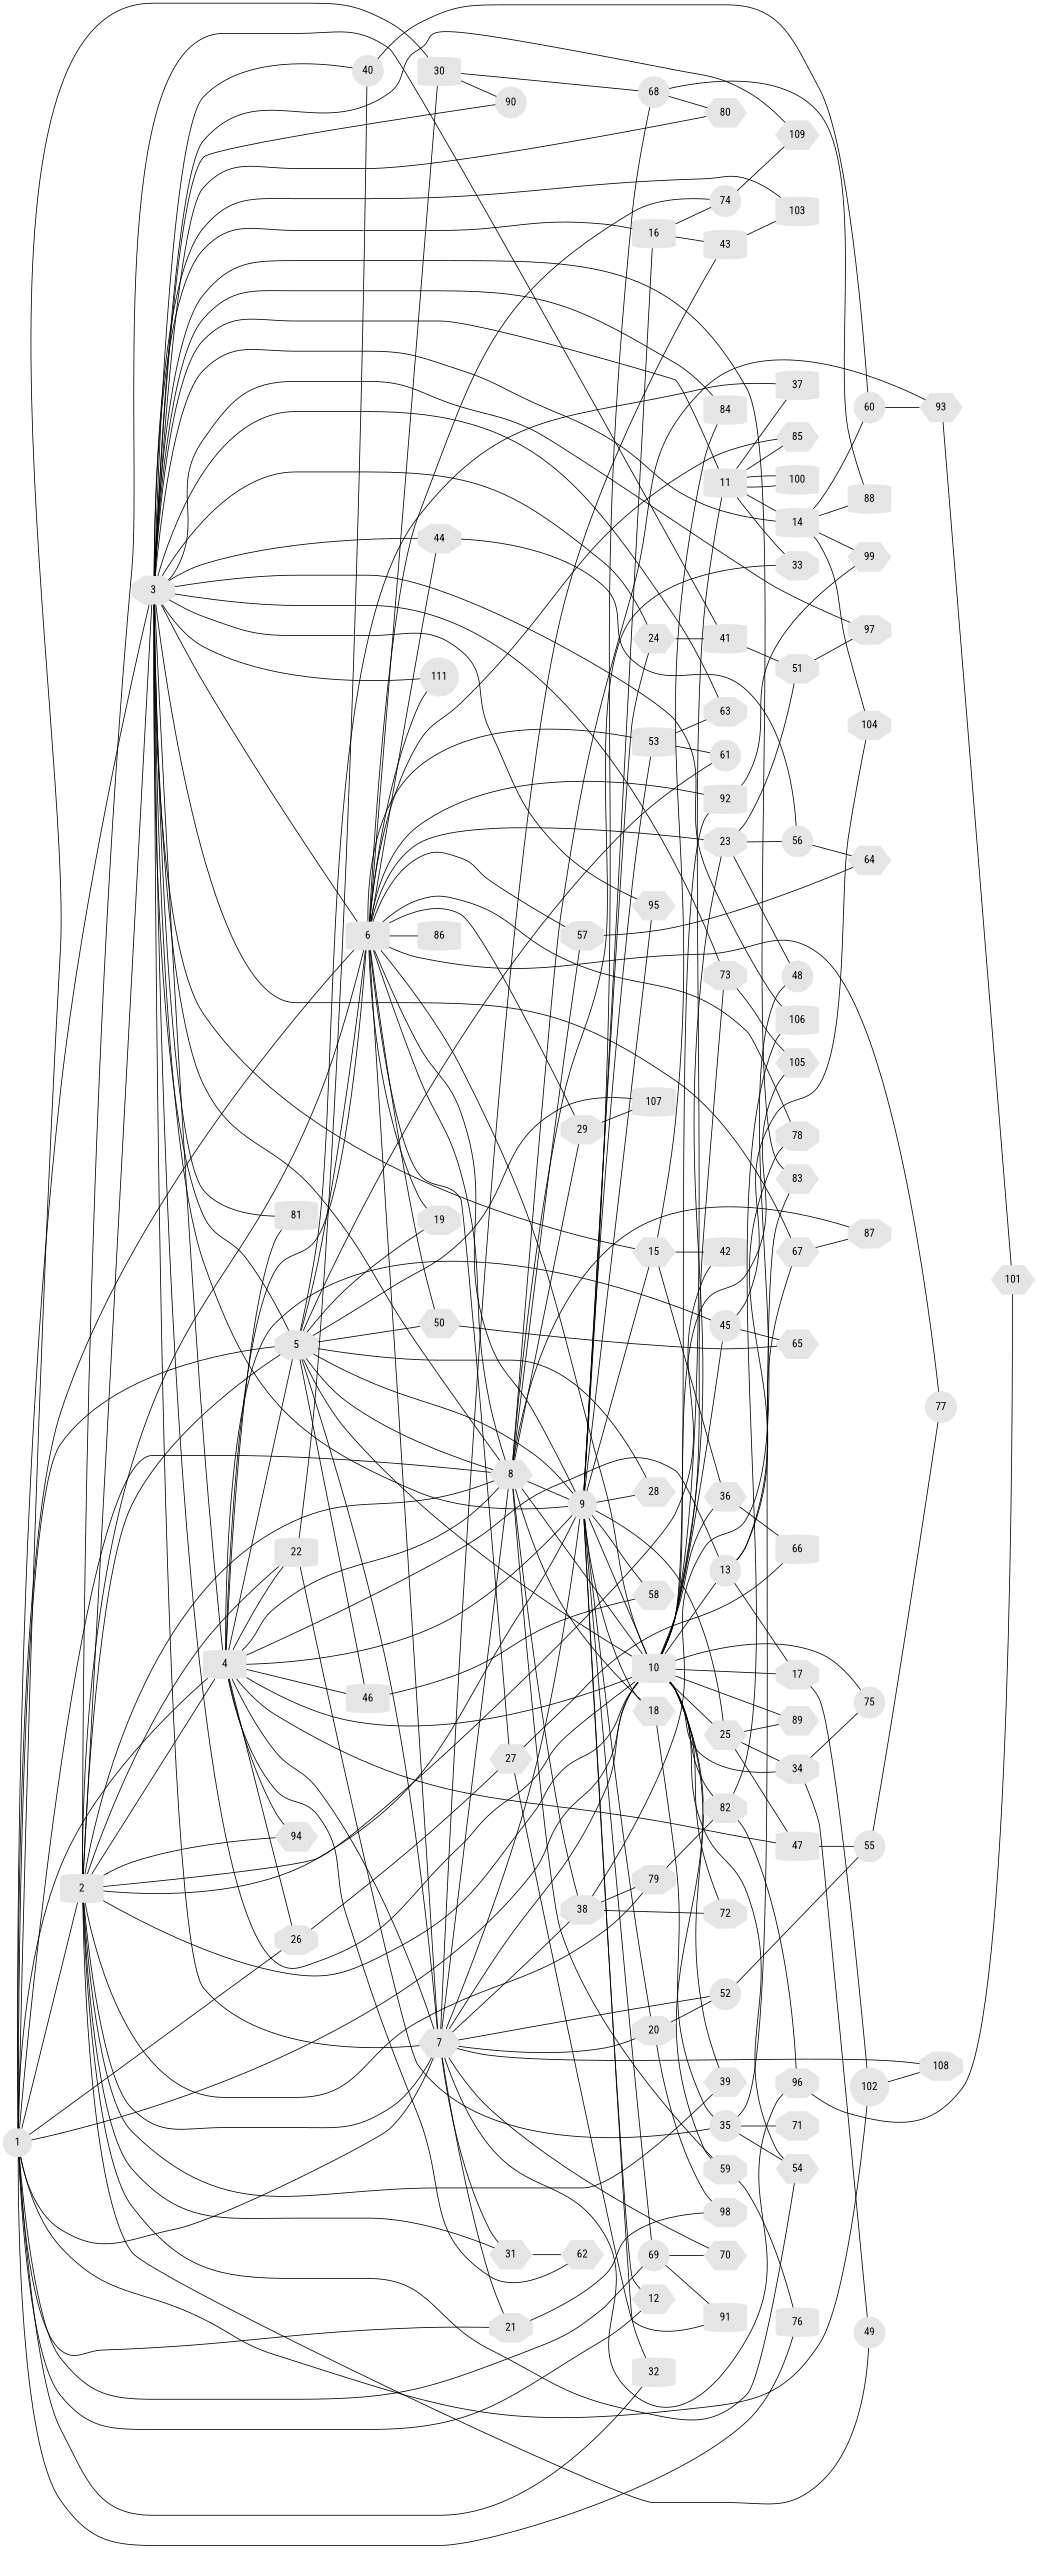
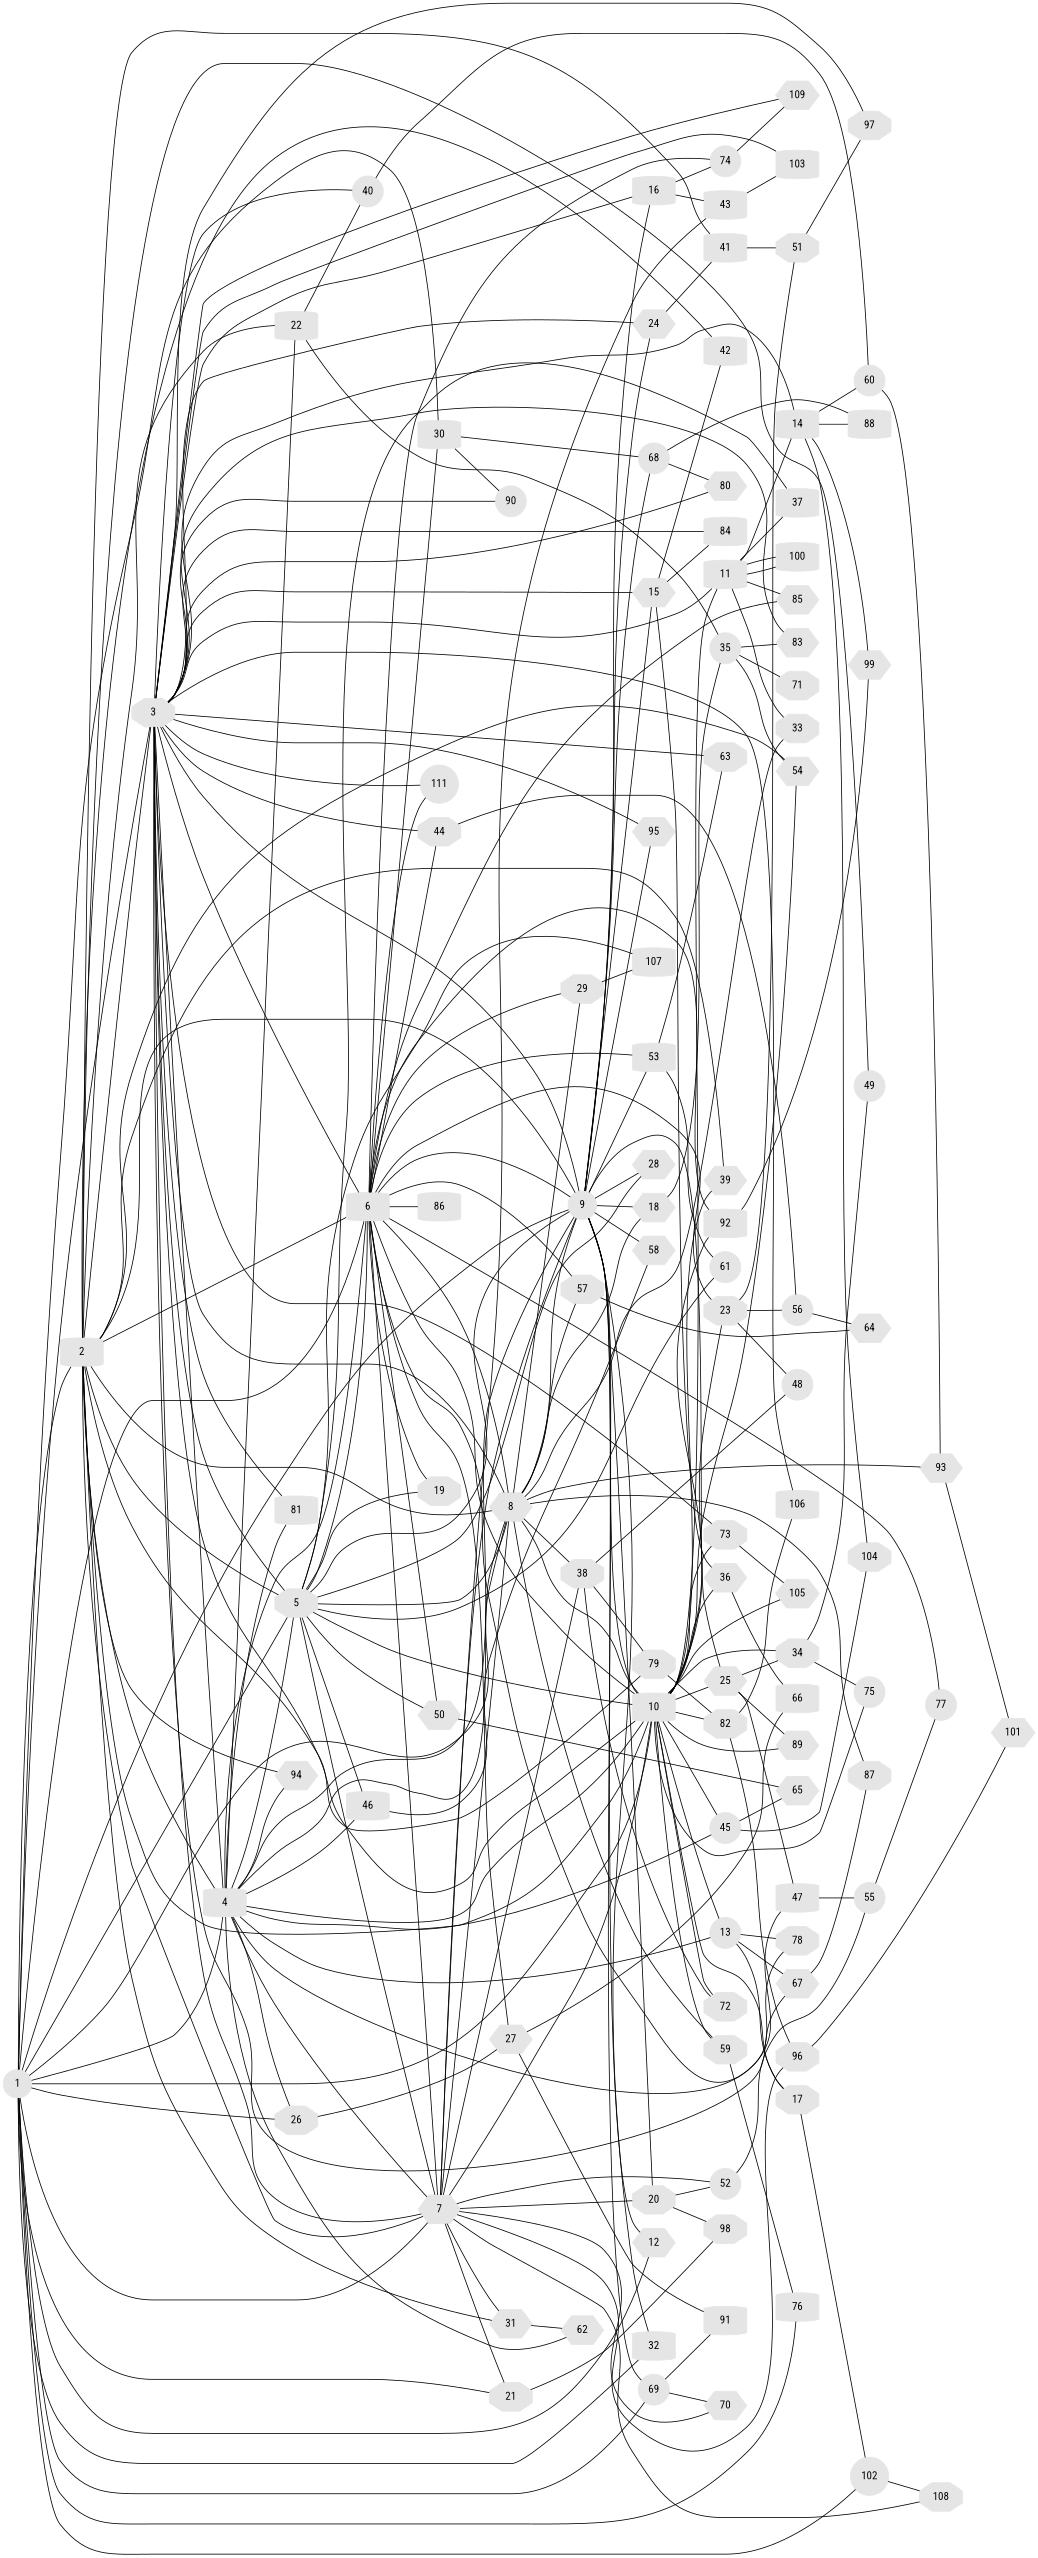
edge "9" -- "1": added
